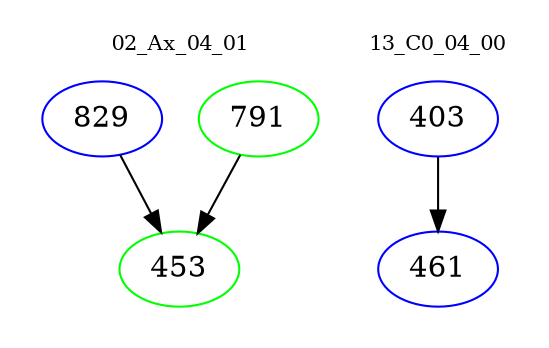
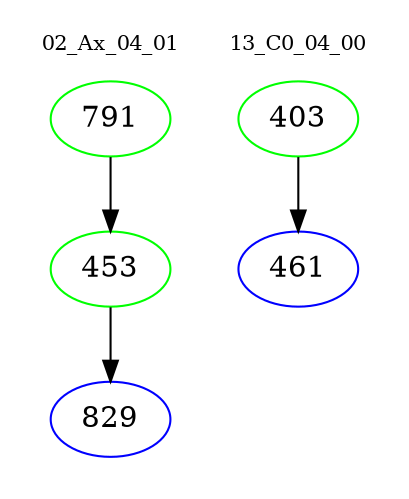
node "403": color blue -> green
edge "829" -> "453": reversed
